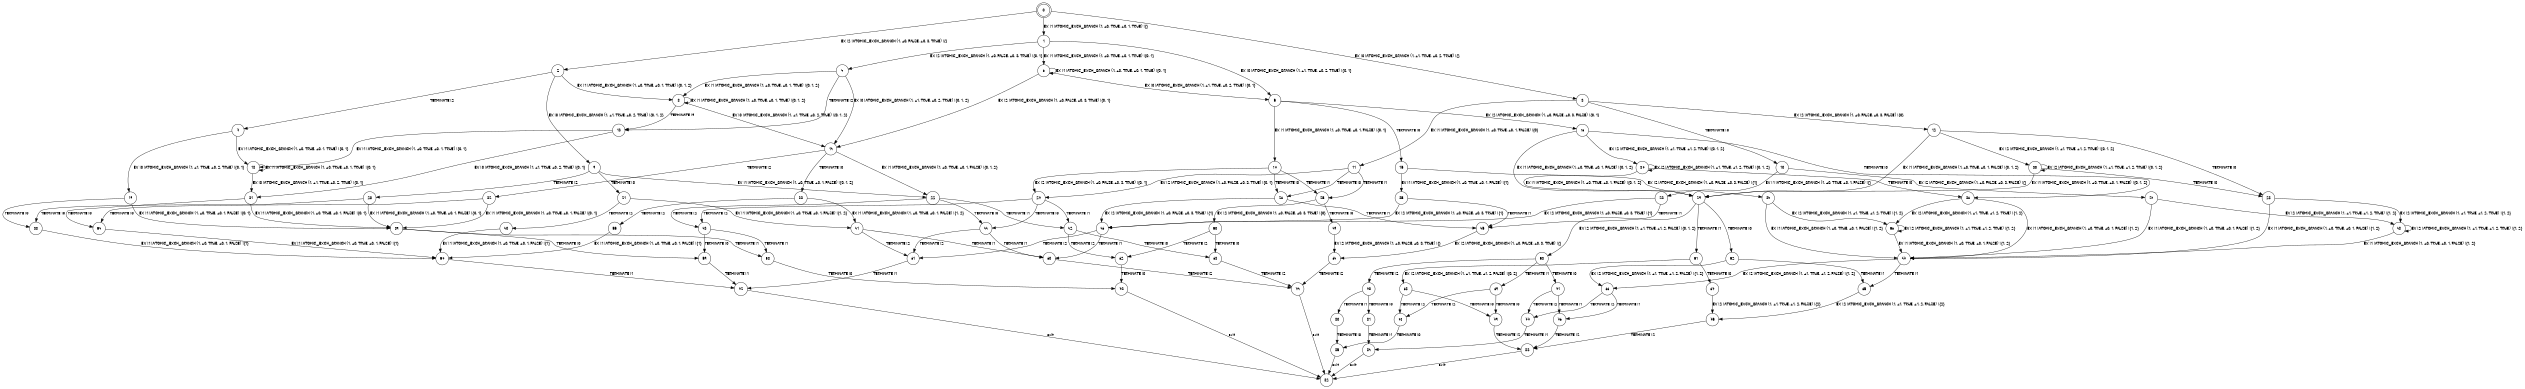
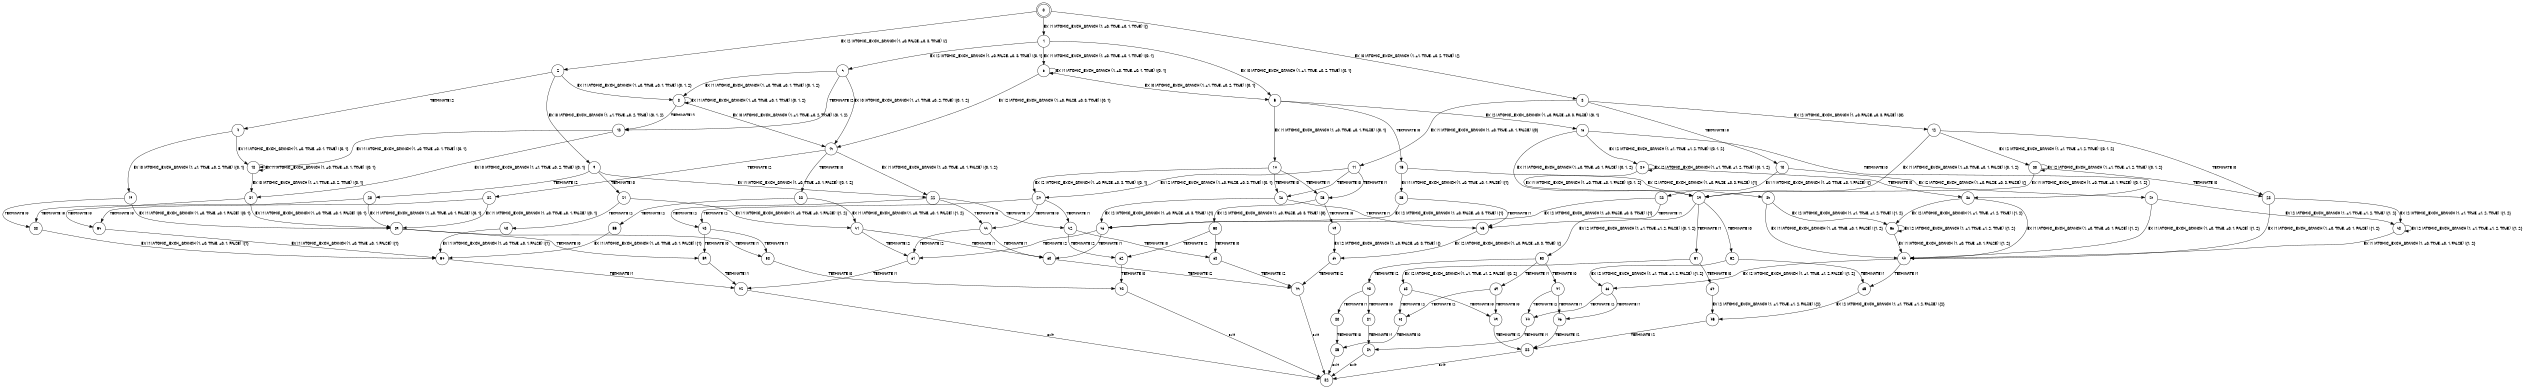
edge "8" -> "13": label "TERMINATE !9" -> "TERMINATE !2"
